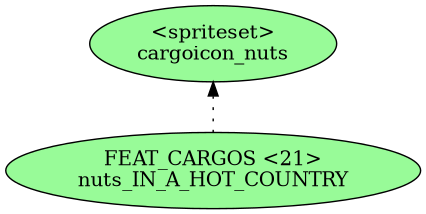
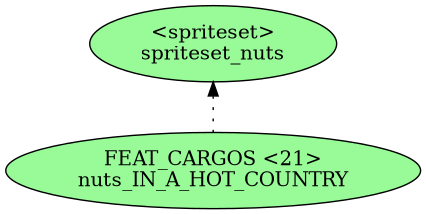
node "<spriteset> cargoicon_nuts": label "<spriteset> cargoicon_nuts" -> "<spriteset> spriteset_nuts"
